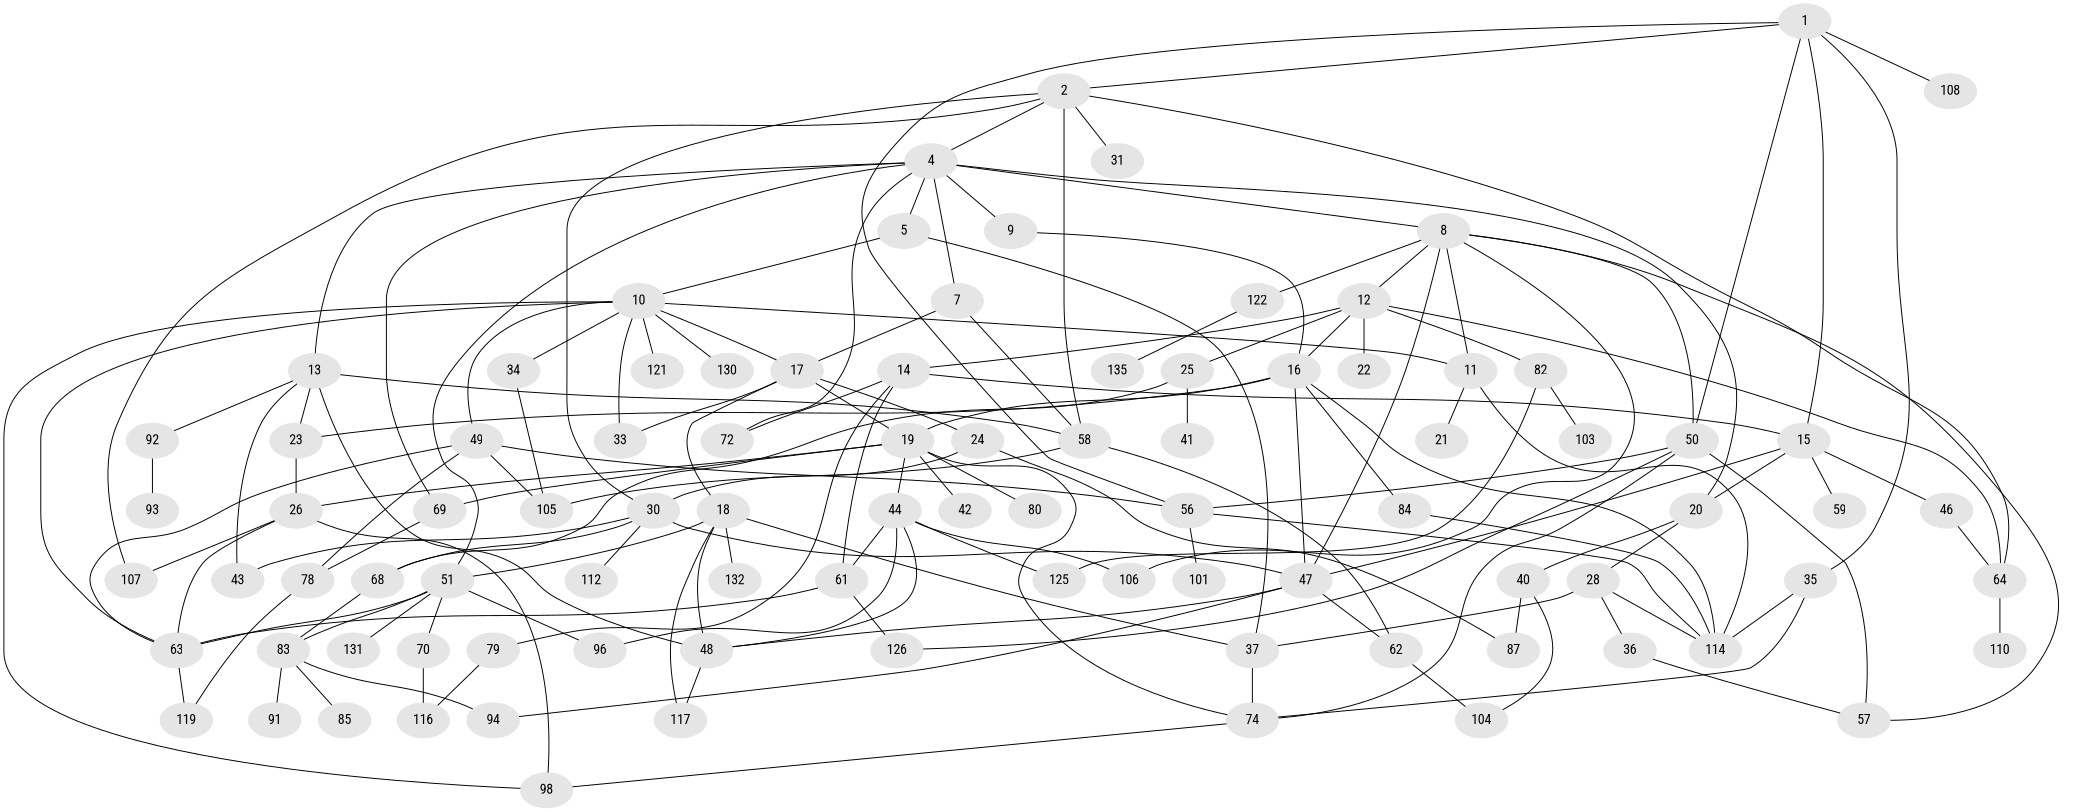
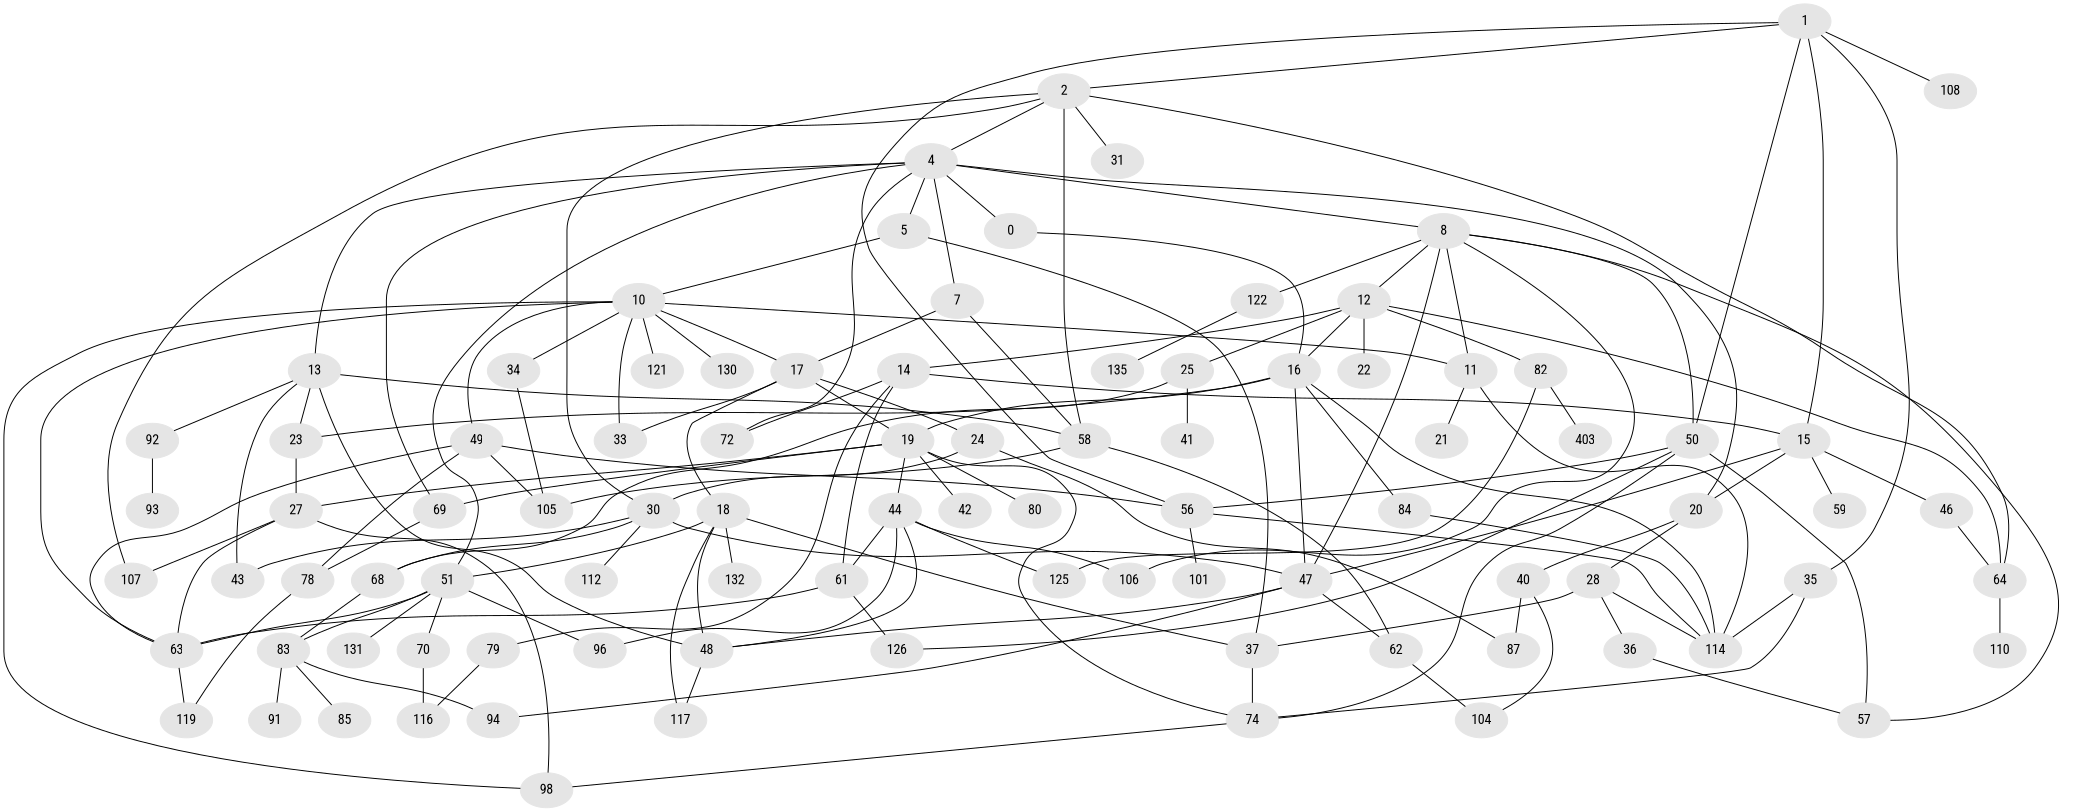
node "9": label "9" -> "0"
node "103": label "103" -> "403"
node "26": label "26" -> "27"
